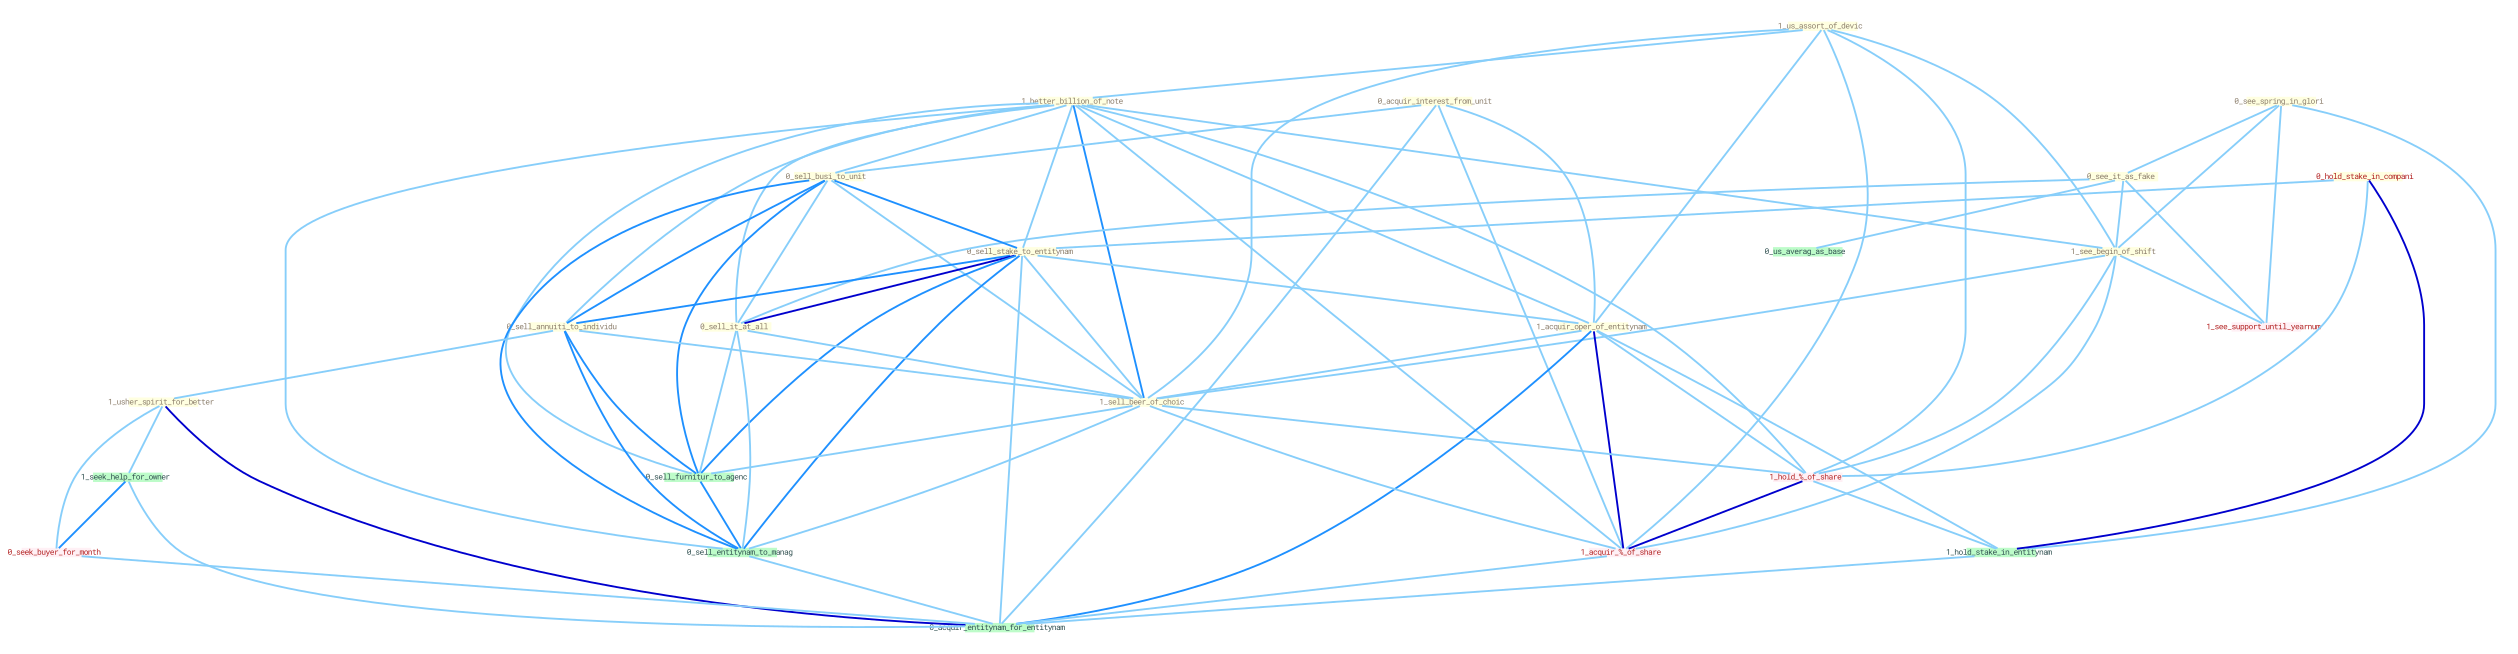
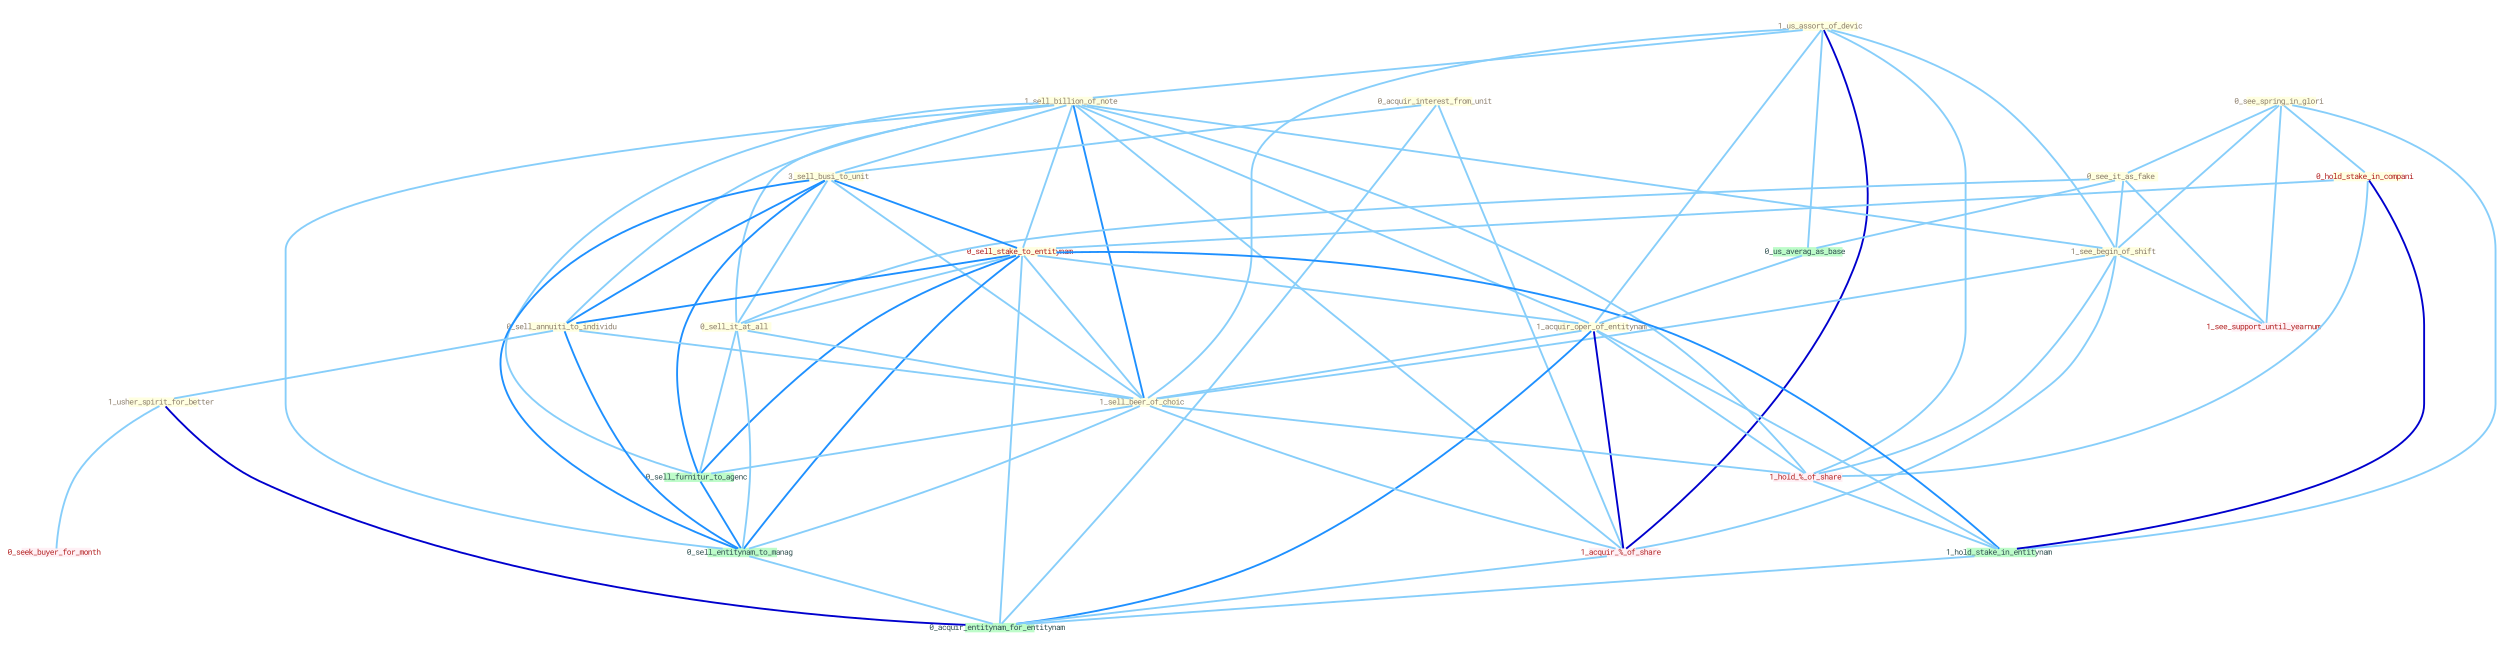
node "1_better_billion_of_note": label "1_better_billion_of_note" -> "1_sell_billion_of_note"
edge "1_us_assort_of_devic" -- "0_us_averag_as_base": added
edge "0_see_spring_in_glori" -- "0_hold_stake_in_compani": added
node "0_sell_busi_to_unit": label "0_sell_busi_to_unit" -> "3_sell_busi_to_unit"
edge "0_acquir_interest_from_unit" -- "1_acquir_oper_of_entitynam": now "0_us_averag_as_base" -- "1_acquir_oper_of_entitynam"
node "0_sell_stake_to_entitynam": fontcolor #8b7d6b -> #b22222
edge "0_sell_stake_to_entitynam" -- "0_sell_it_at_all": color #0000cd -> #87cefa
edge "0_sell_stake_to_entitynam" -- "1_hold_stake_in_entitynam": added
edge "1_us_assort_of_devic" -- "1_acquir_%_of_share": color #87cefa -> #0000cd
edge "0_sell_annuiti_to_individu" -- "0_sell_furnitur_to_agenc": removed
node "1_seek_help_for_owner": removed
edge "1_hold_%_of_share" -- "1_acquir_%_of_share": removed
edge "0_seek_buyer_for_month" -- "0_acquir_entitynam_for_entitynam": removed
